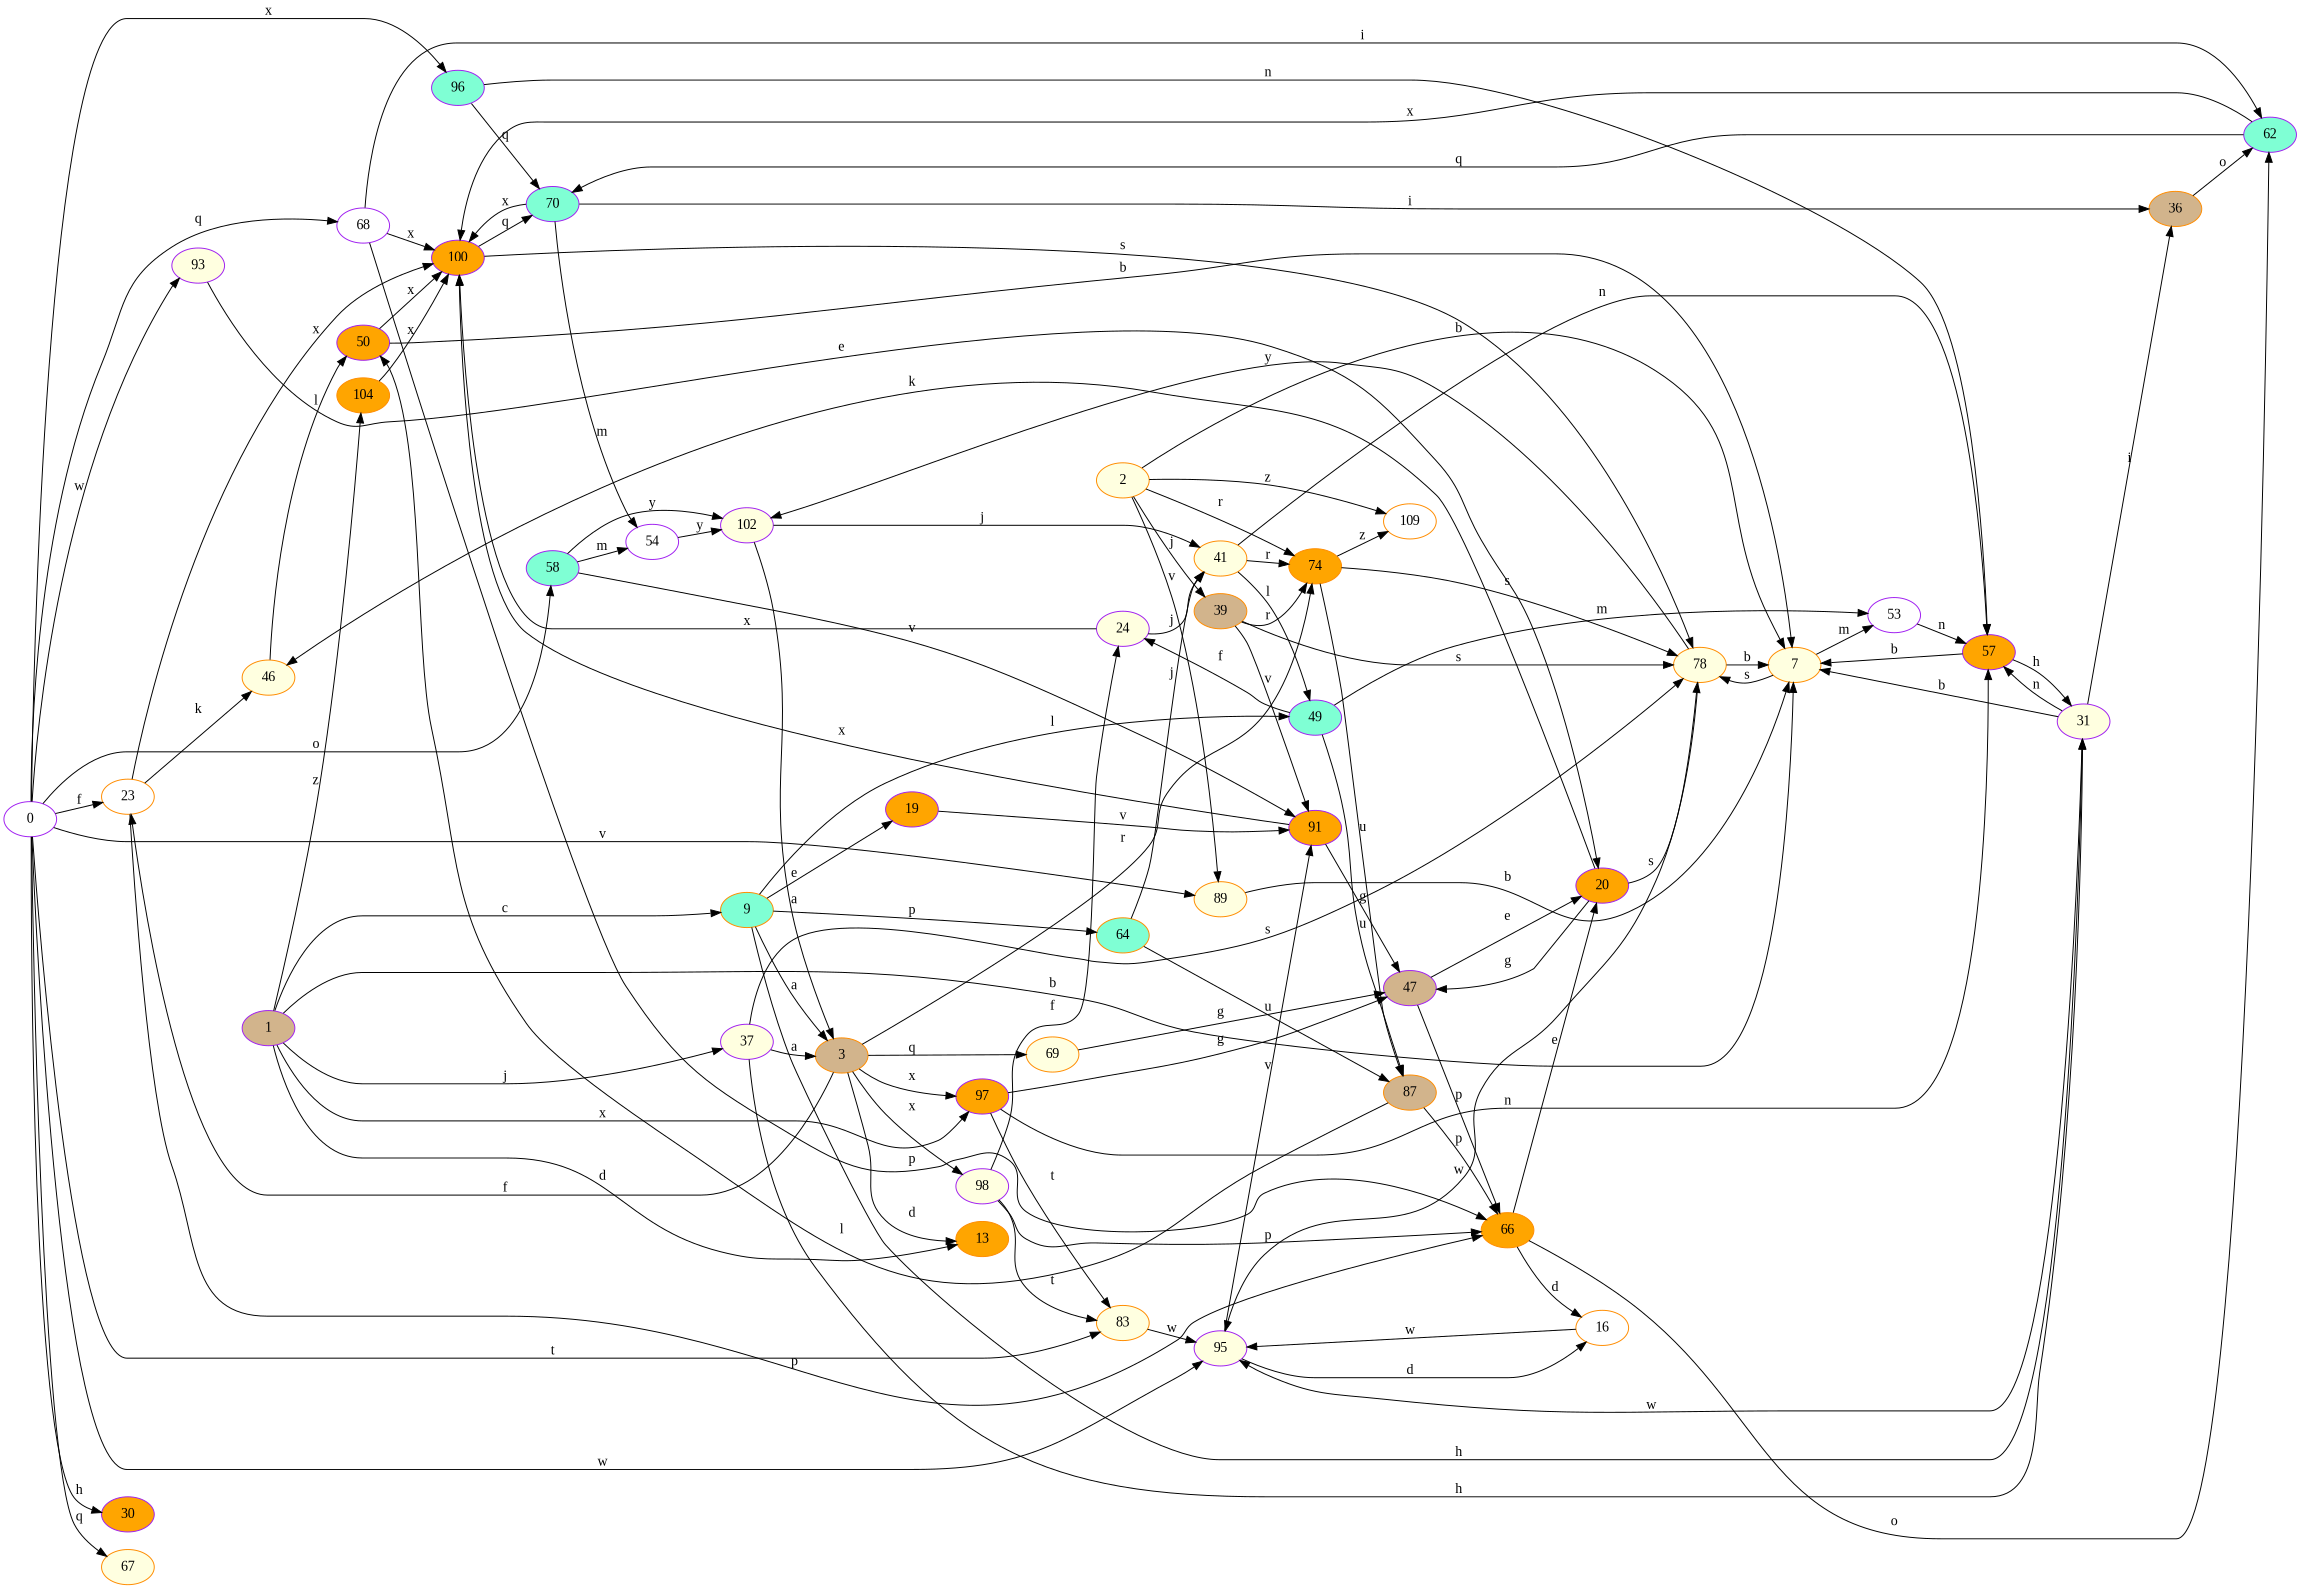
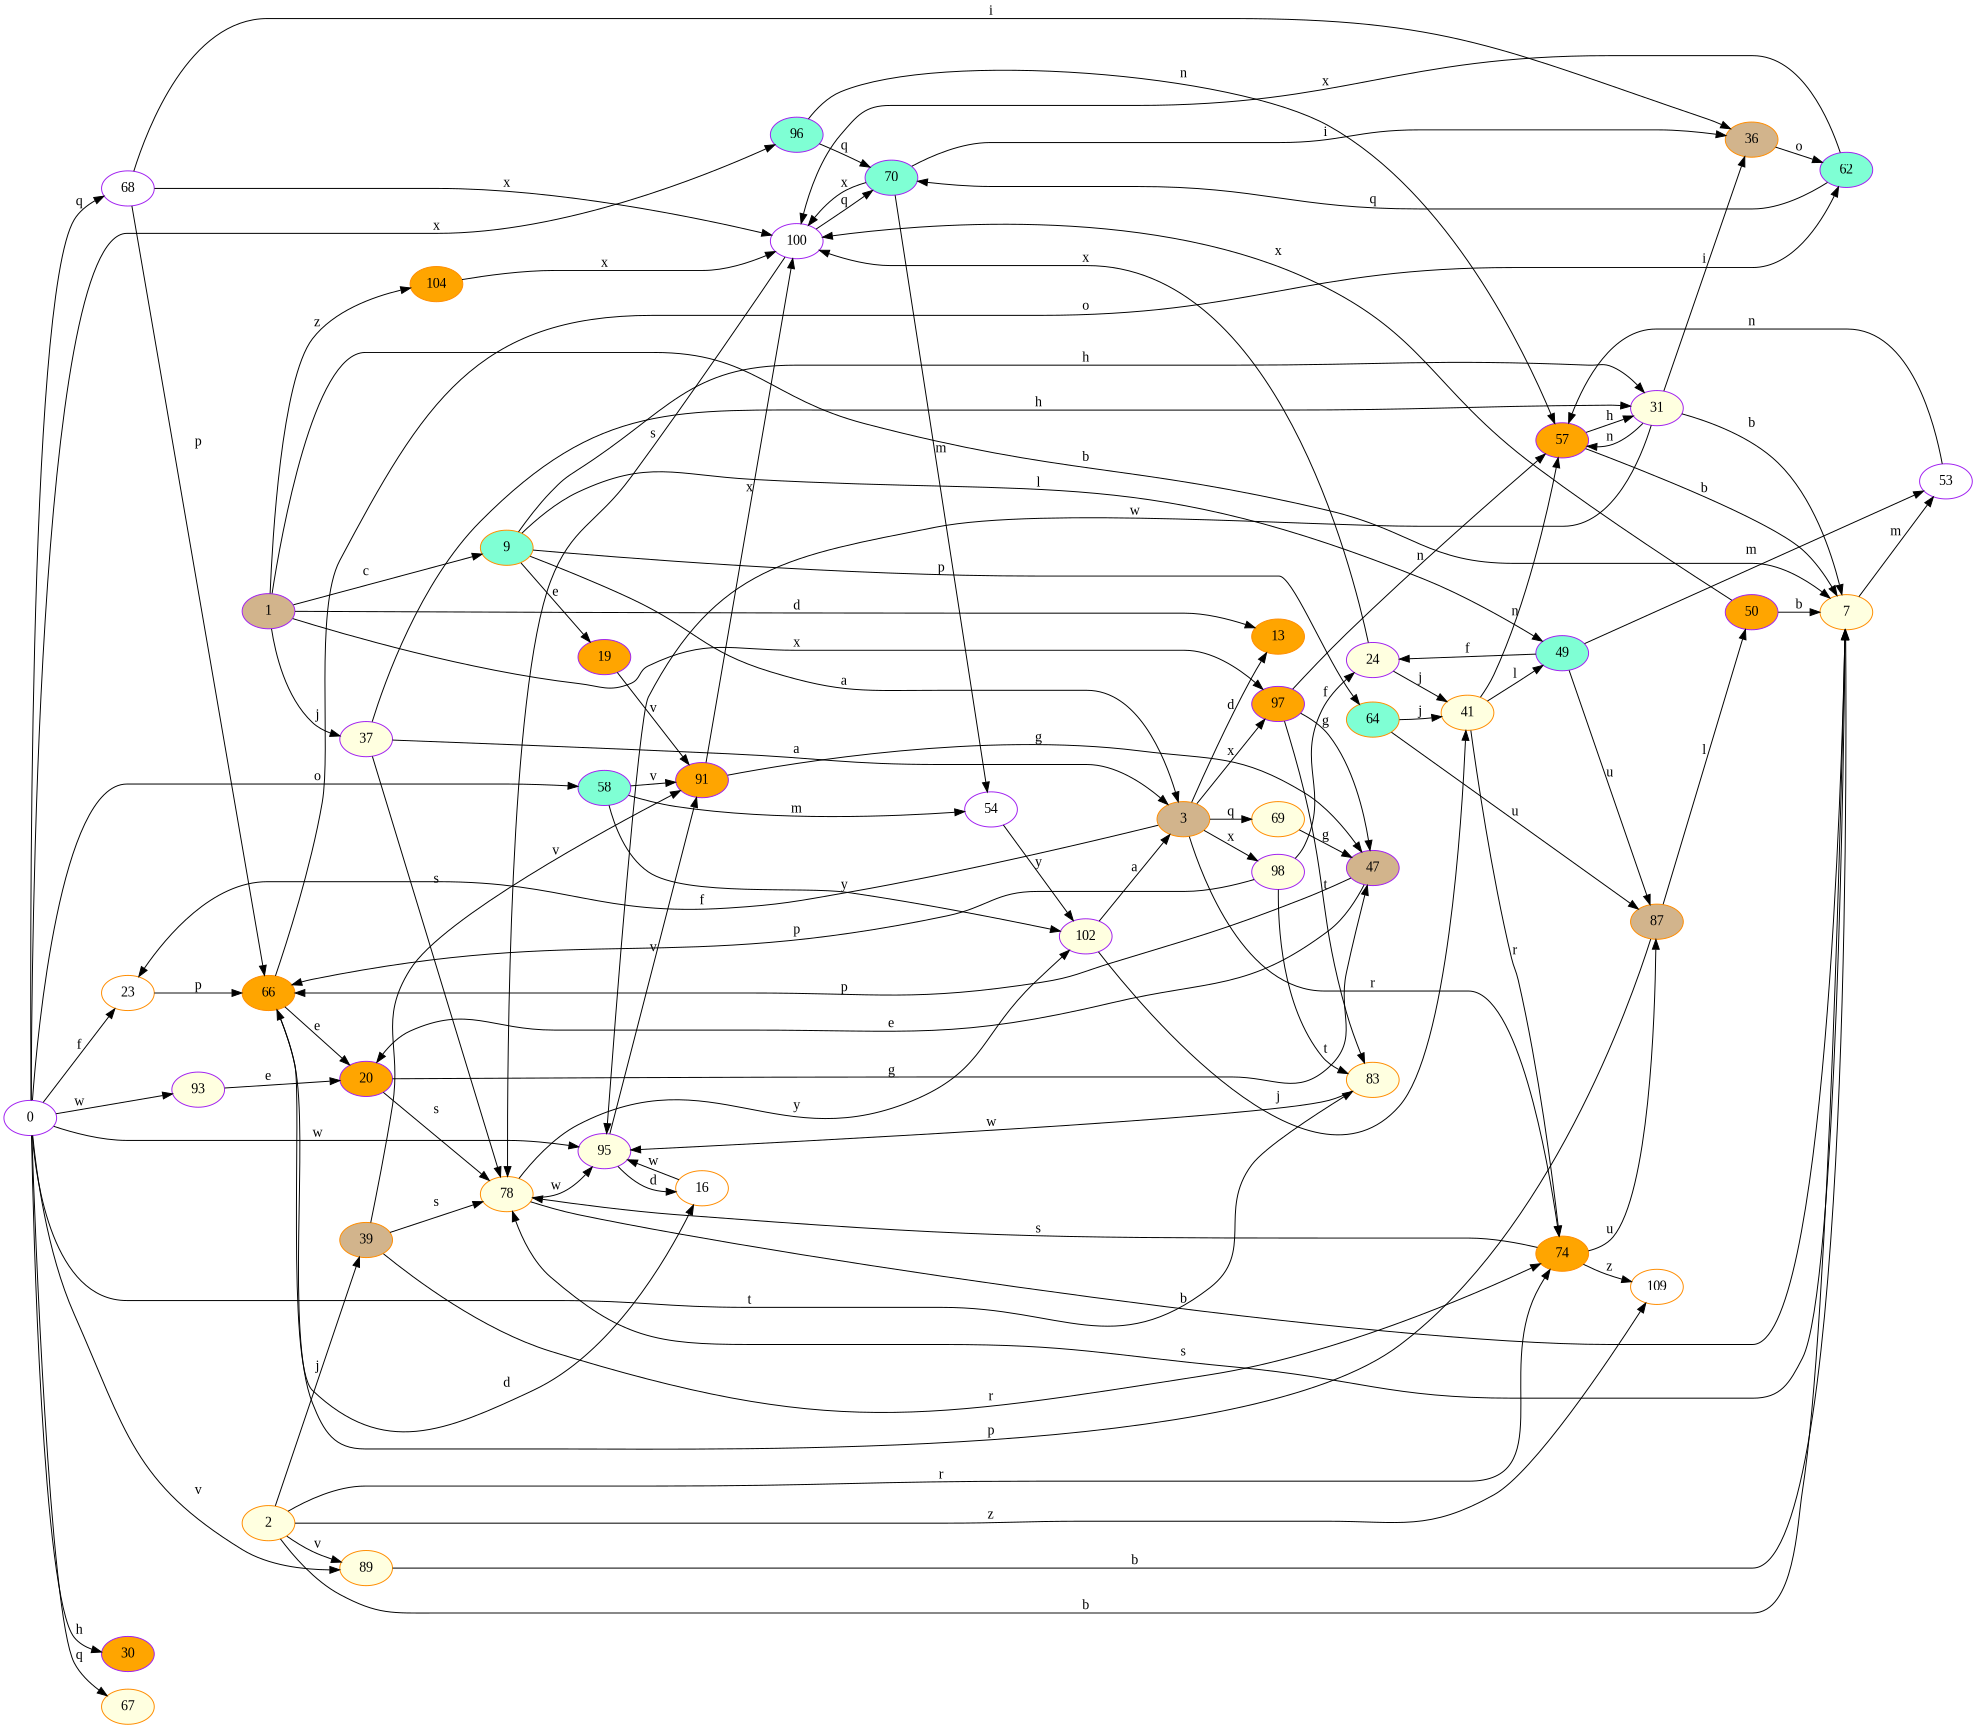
edge "68" -> "62": now "68" -> "36"
node "100": fillcolor orange -> white
edge "23" -> "100": removed, label "x"
node "46": removed
